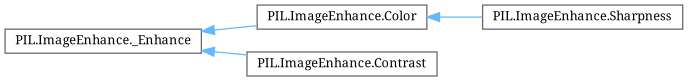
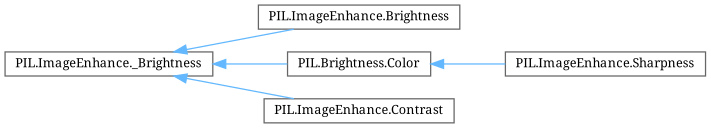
node "PIL.ImageEnhance.Color": label "PIL.ImageEnhance.Color" -> "PIL.Brightness.Color"
node "PIL.ImageEnhance.Brightness": added
node "PIL.ImageEnhance._Enhance": label "PIL.ImageEnhance._Enhance" -> "PIL.ImageEnhance._Brightness"
